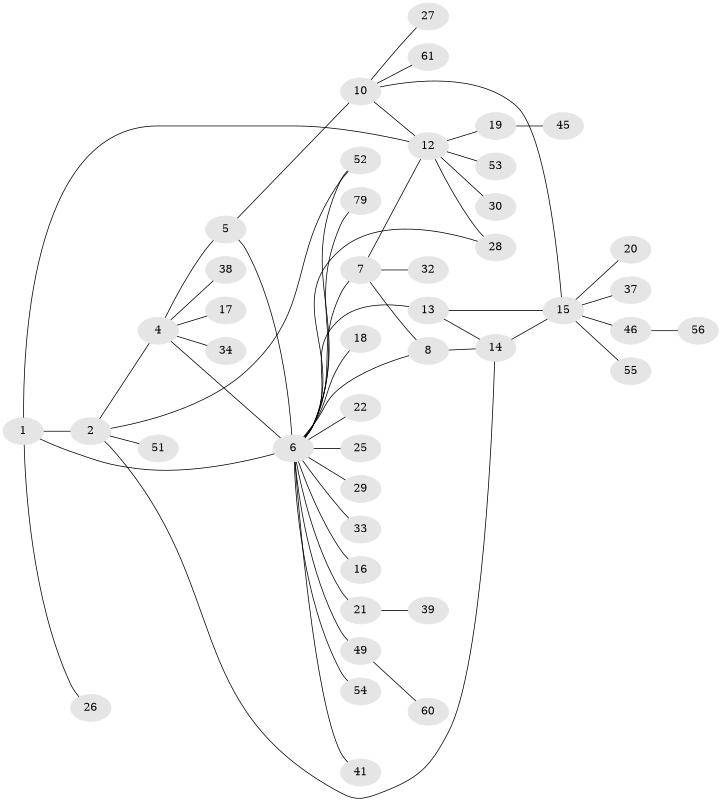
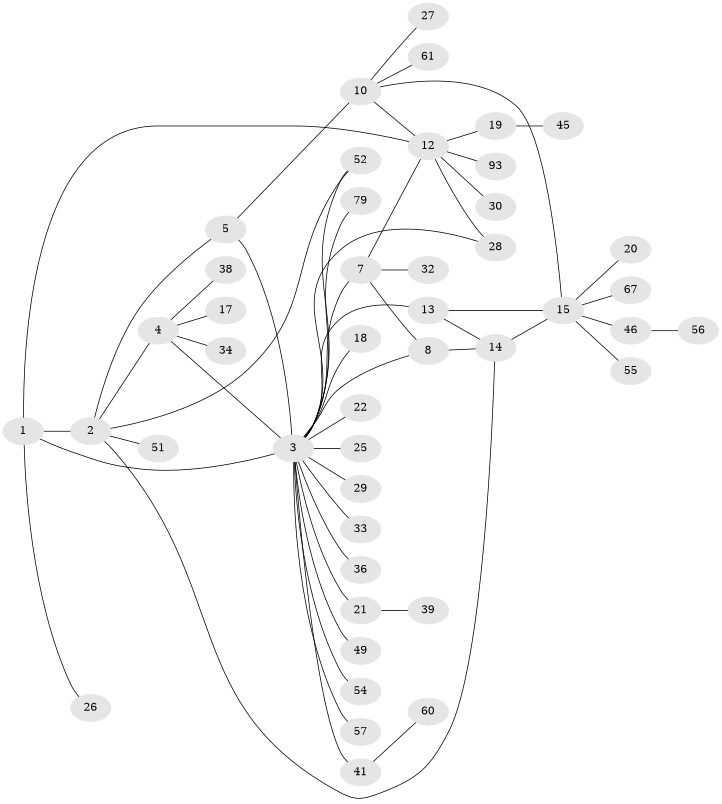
node "53": label "53" -> "93"
edge "5" -- "4": now "5" -- "2"
node "37": label "37" -> "67"
node "6": label "6" -> "3"
node "16": label "16" -> "36"
edge "49" -- "60": now "41" -- "60"
node "57": added
